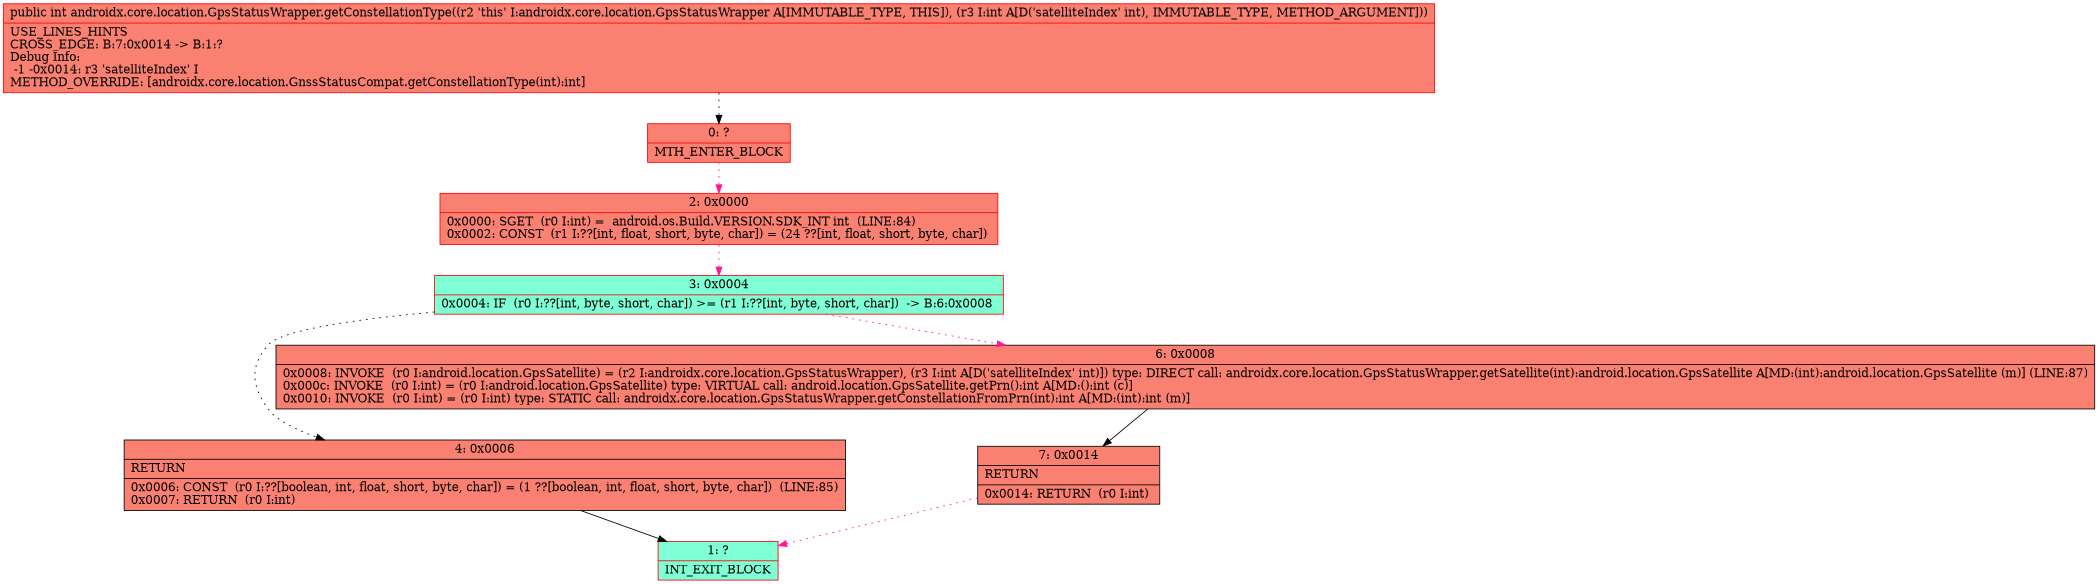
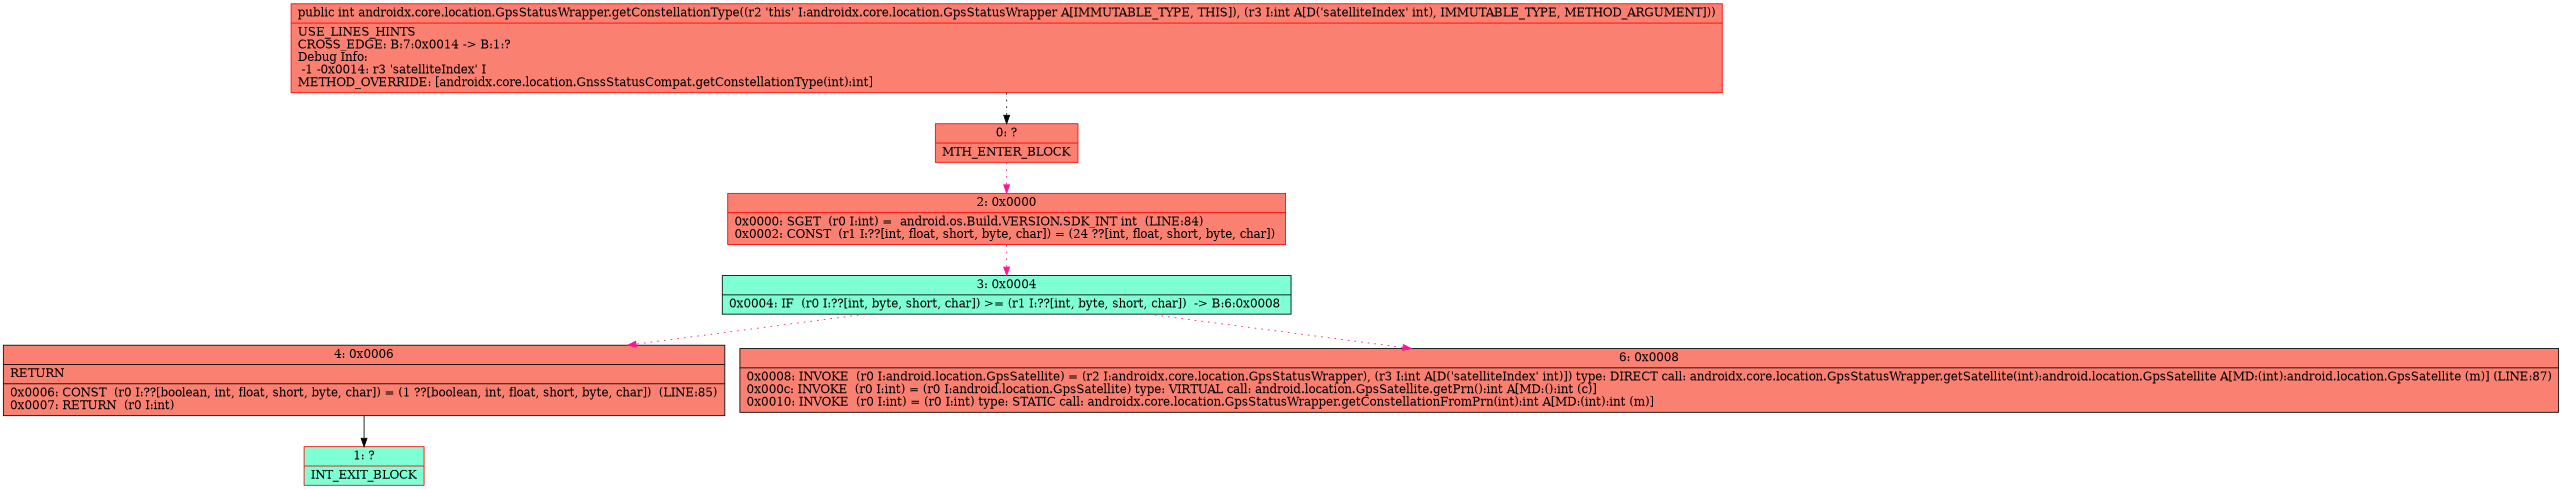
node "3: 0x0004": color red -> black
edge "3: 0x0004" -> "4: 0x0006": color black -> deeppink
node "7: 0x0014": removed
